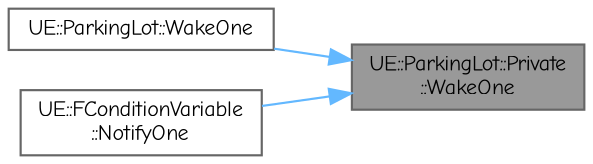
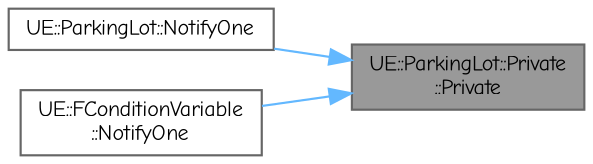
node "UE::ParkingLot::WakeOne": label "UE::ParkingLot::WakeOne" -> "UE::ParkingLot::NotifyOne"
node "UE::ParkingLot::Private ::WakeOne": label "UE::ParkingLot::Private ::WakeOne" -> "UE::ParkingLot::Private ::Private"
